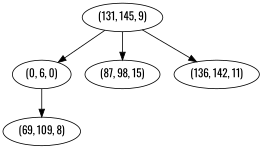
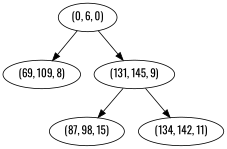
edge "(131, 145, 9)" -> "(0, 6, 0)": reversed
node "(136, 142, 11)": label "(136, 142, 11)" -> "(134, 142, 11)"
